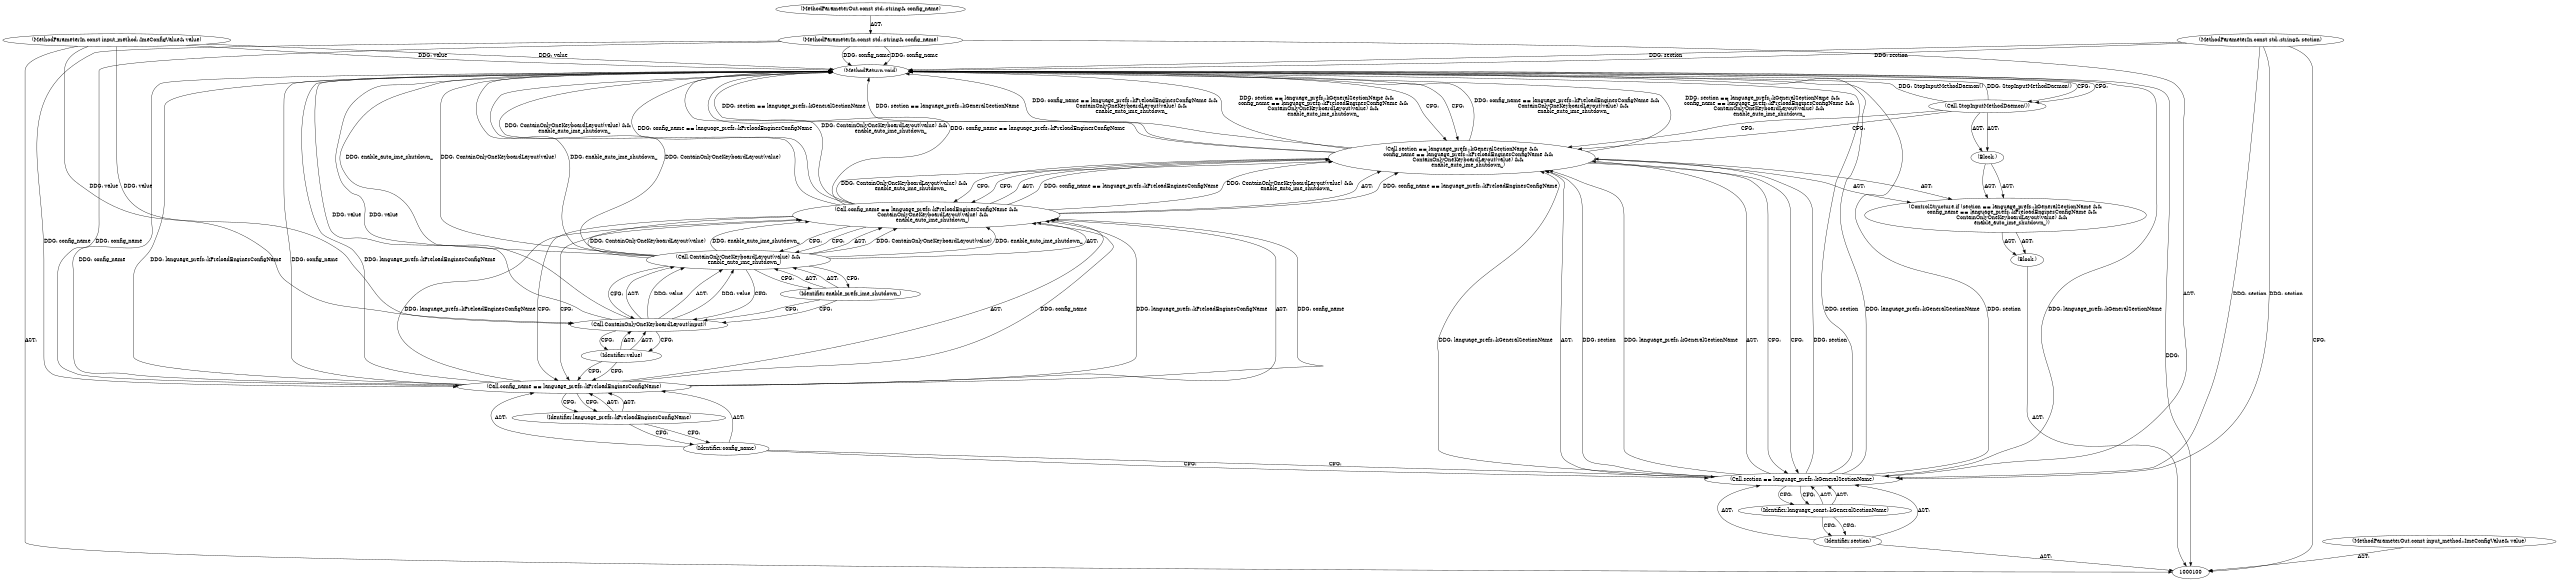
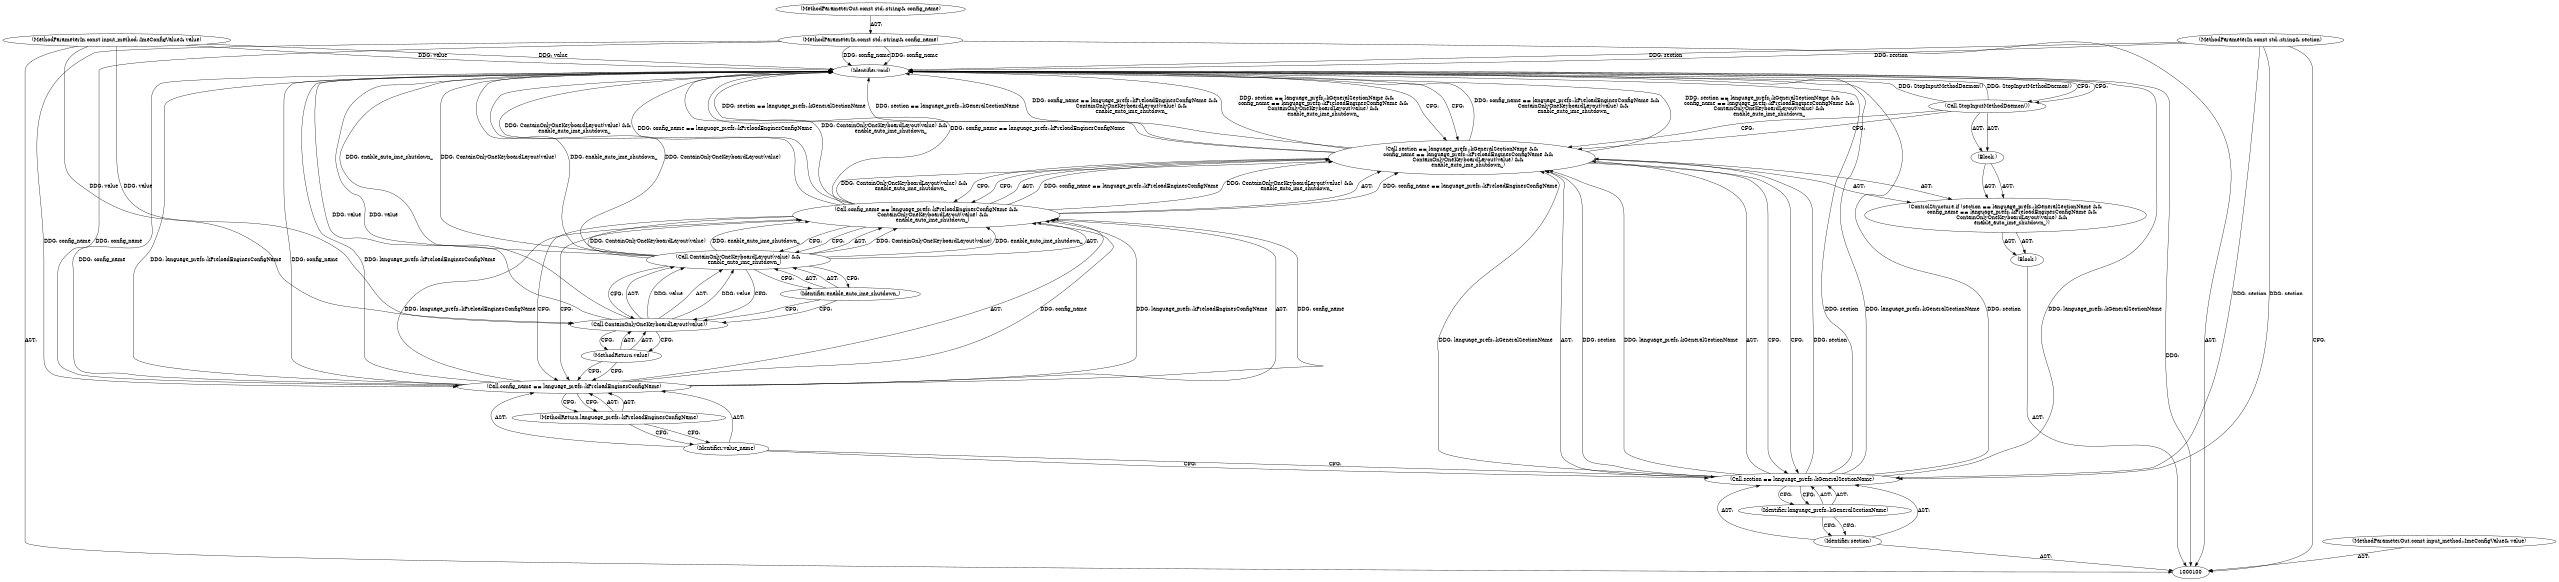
edge "(MethodParameterIn,const std::string& config_name)" -> "(Call,section == language_prefs::kGeneralSectionName)": now "(MethodParameterIn,const std::string& config_name)" -> "1000100"
node "(MethodReturn,void)": label "(MethodReturn,void)" -> "(Identifier,void)"
node "(Identifier,enable_prefs_ime_shutdown_)": label "(Identifier,enable_prefs_ime_shutdown_)" -> "(Identifier,enable_auto_ime_shutdown_)"
node "(Call,ContainOnlyOneKeyboardLayout(input))": label "(Call,ContainOnlyOneKeyboardLayout(input))" -> "(Call,ContainOnlyOneKeyboardLayout(value))"
node "(Identifier,value)": label "(Identifier,value)" -> "(MethodReturn,value)"
node "(Identifier,language_prefs::kPreloadEnginesConfigName)": label "(Identifier,language_prefs::kPreloadEnginesConfigName)" -> "(MethodReturn,language_prefs::kPreloadEnginesConfigName)"
node "(Identifier,config_name)": label "(Identifier,config_name)" -> "(Identifier,value_name)"
node "(Identifier,language_const::kGeneralSectionName)": label "(Identifier,language_const::kGeneralSectionName)" -> "(Identifier,language_prefs::kGeneralSectionName)"
